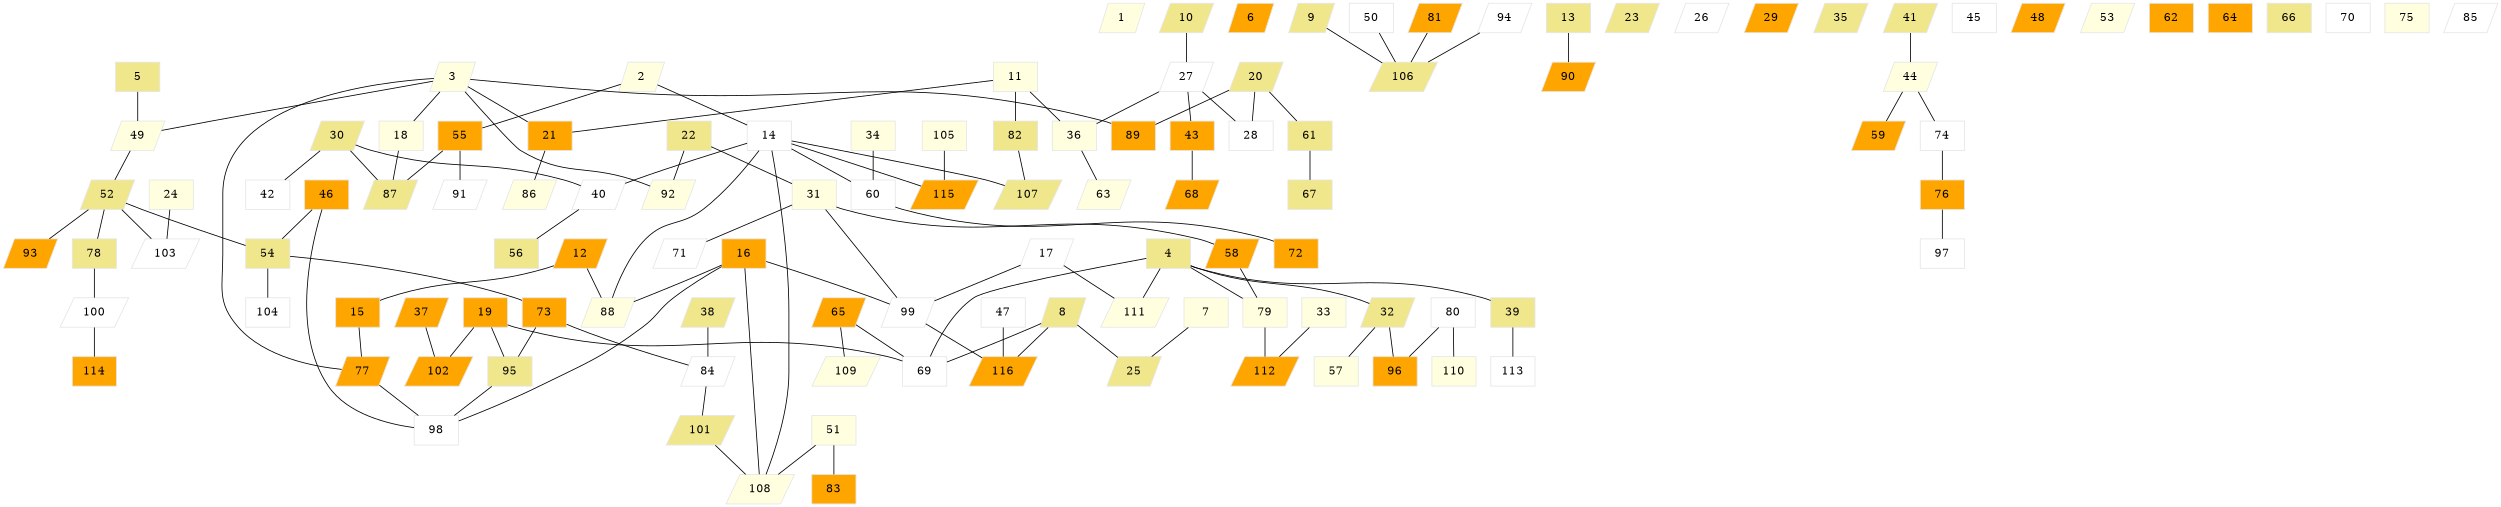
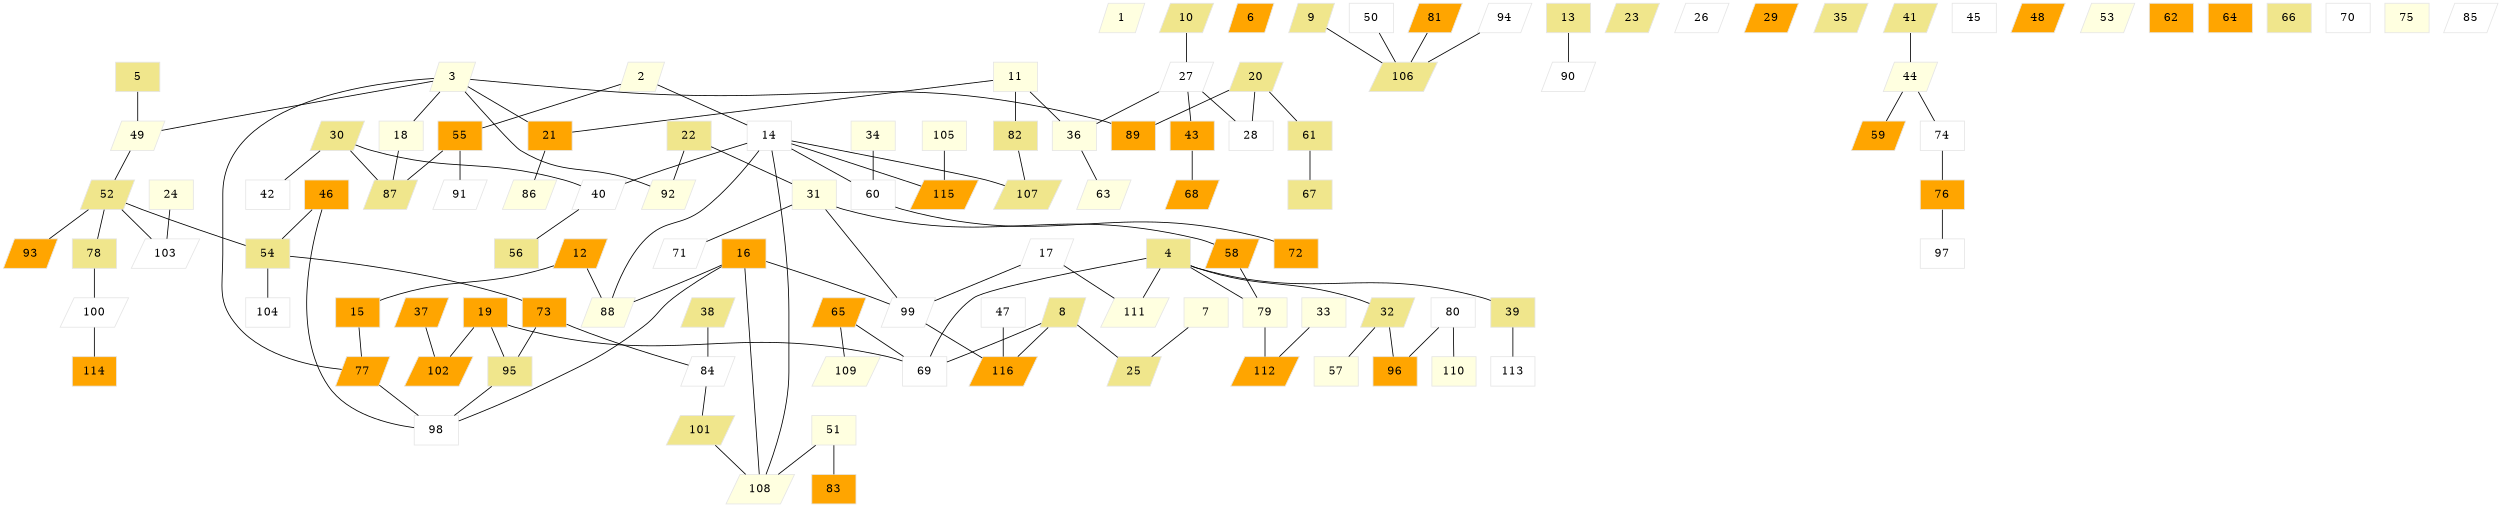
node "90": fillcolor orange -> white
